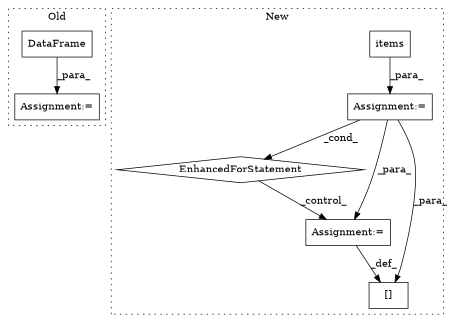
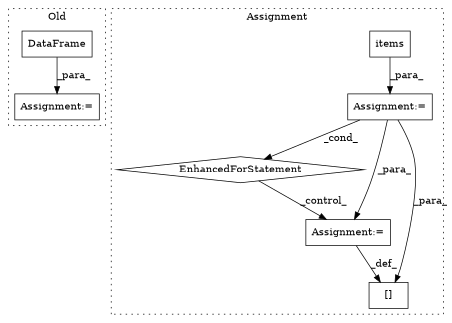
cluster "New": label "New" -> "Assignment"
